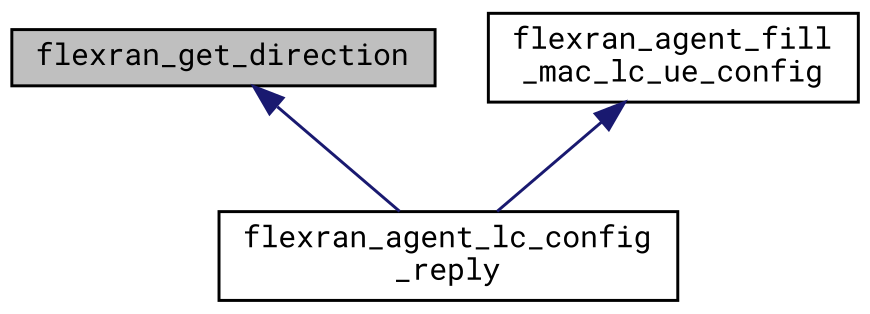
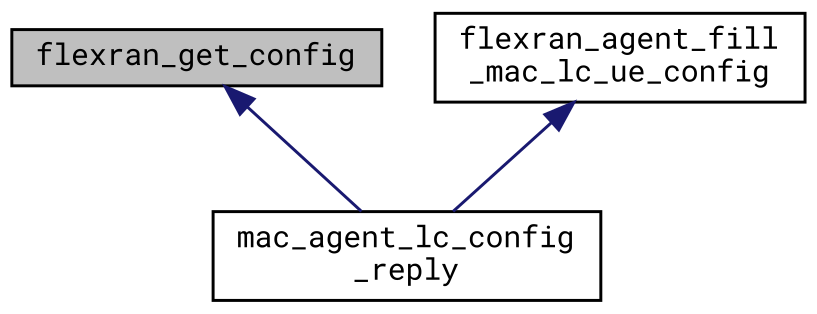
node "flexran_get_direction": label "flexran_get_direction" -> "flexran_get_config"
node "flexran_agent_lc_config _reply": label "flexran_agent_lc_config _reply" -> "mac_agent_lc_config _reply"
